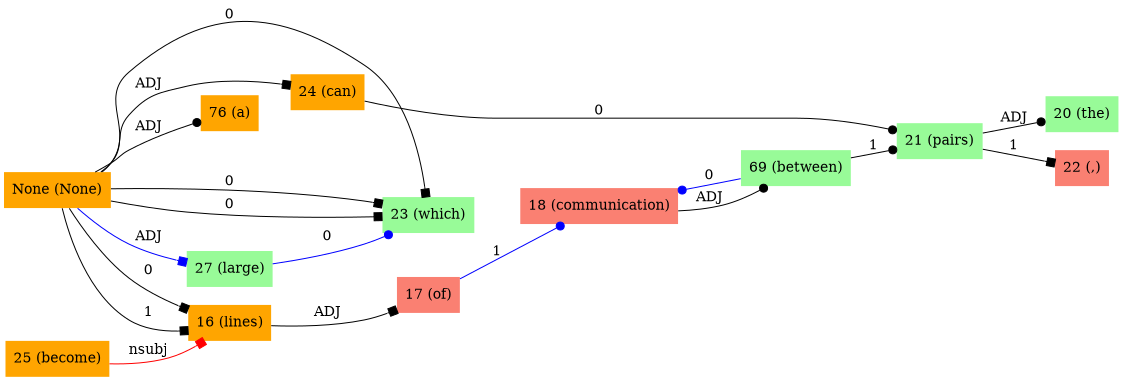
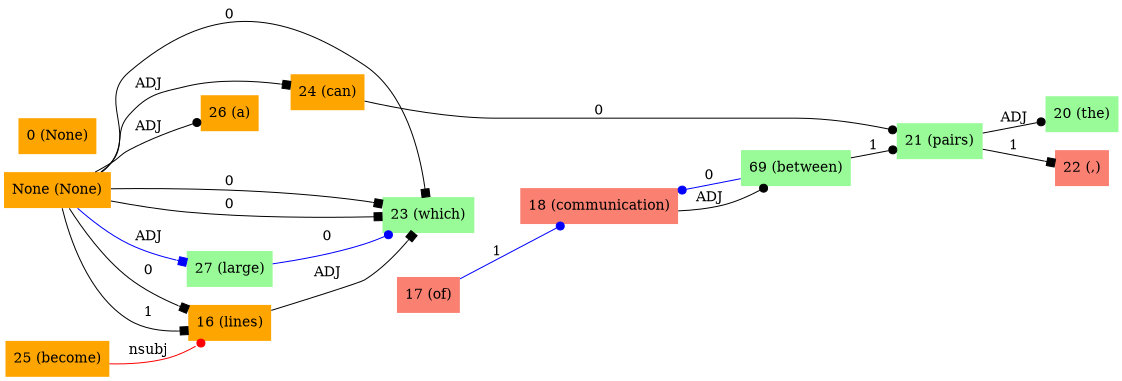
node "76 (a)": label "76 (a)" -> "26 (a)"
node "0 (None)": added
edge "16 (lines)" -> "17 (of)": now "16 (lines)" -> "23 (which)"
edge "25 (become)" -> "16 (lines)": arrowhead box -> dot
